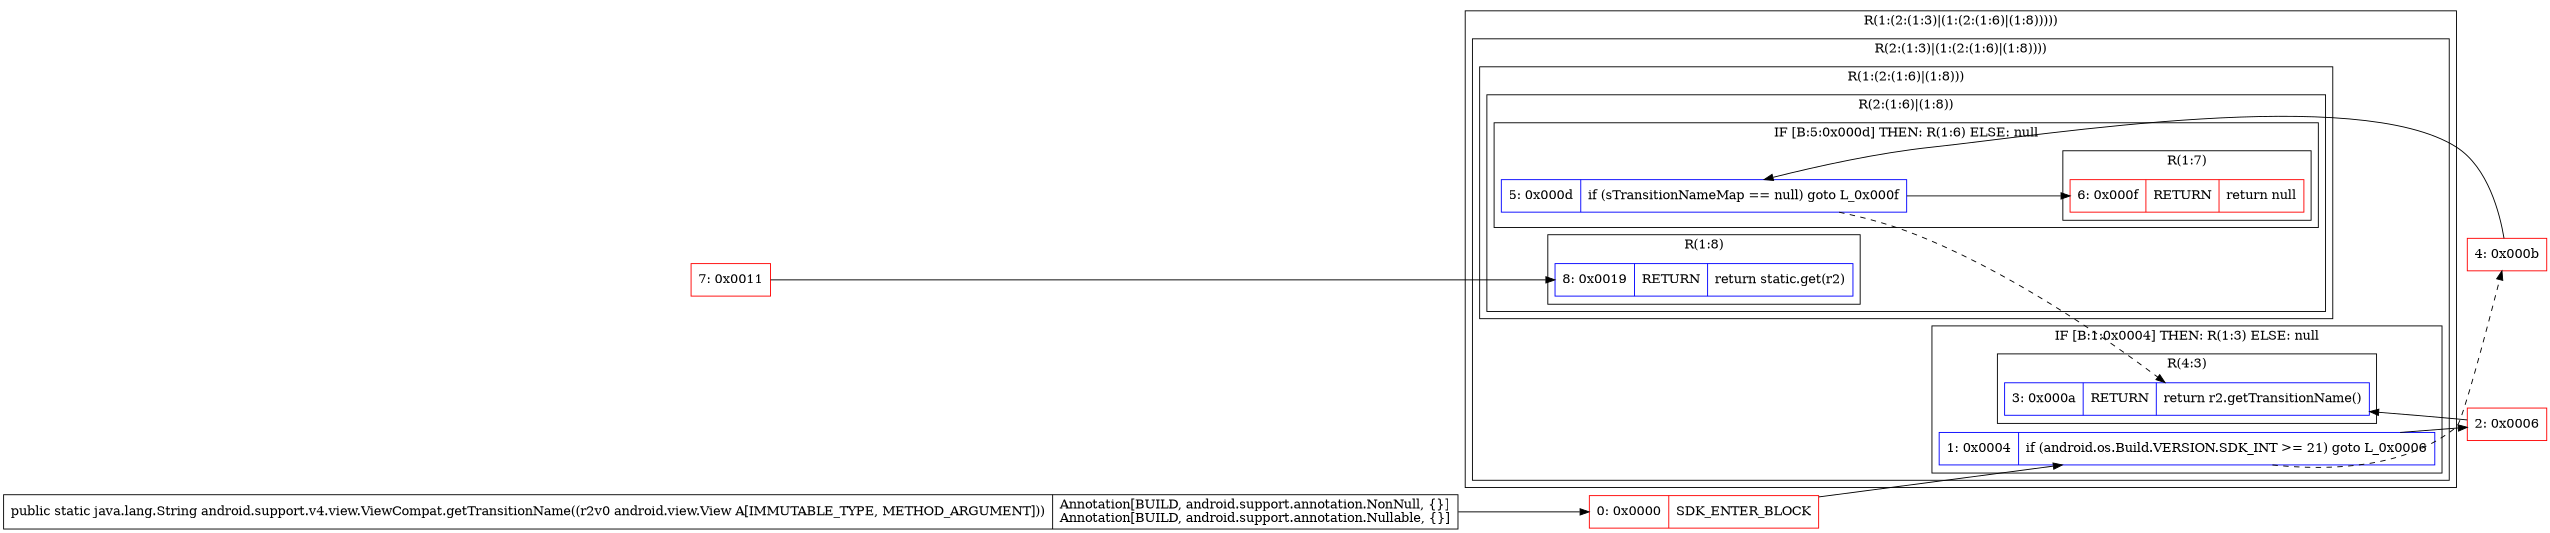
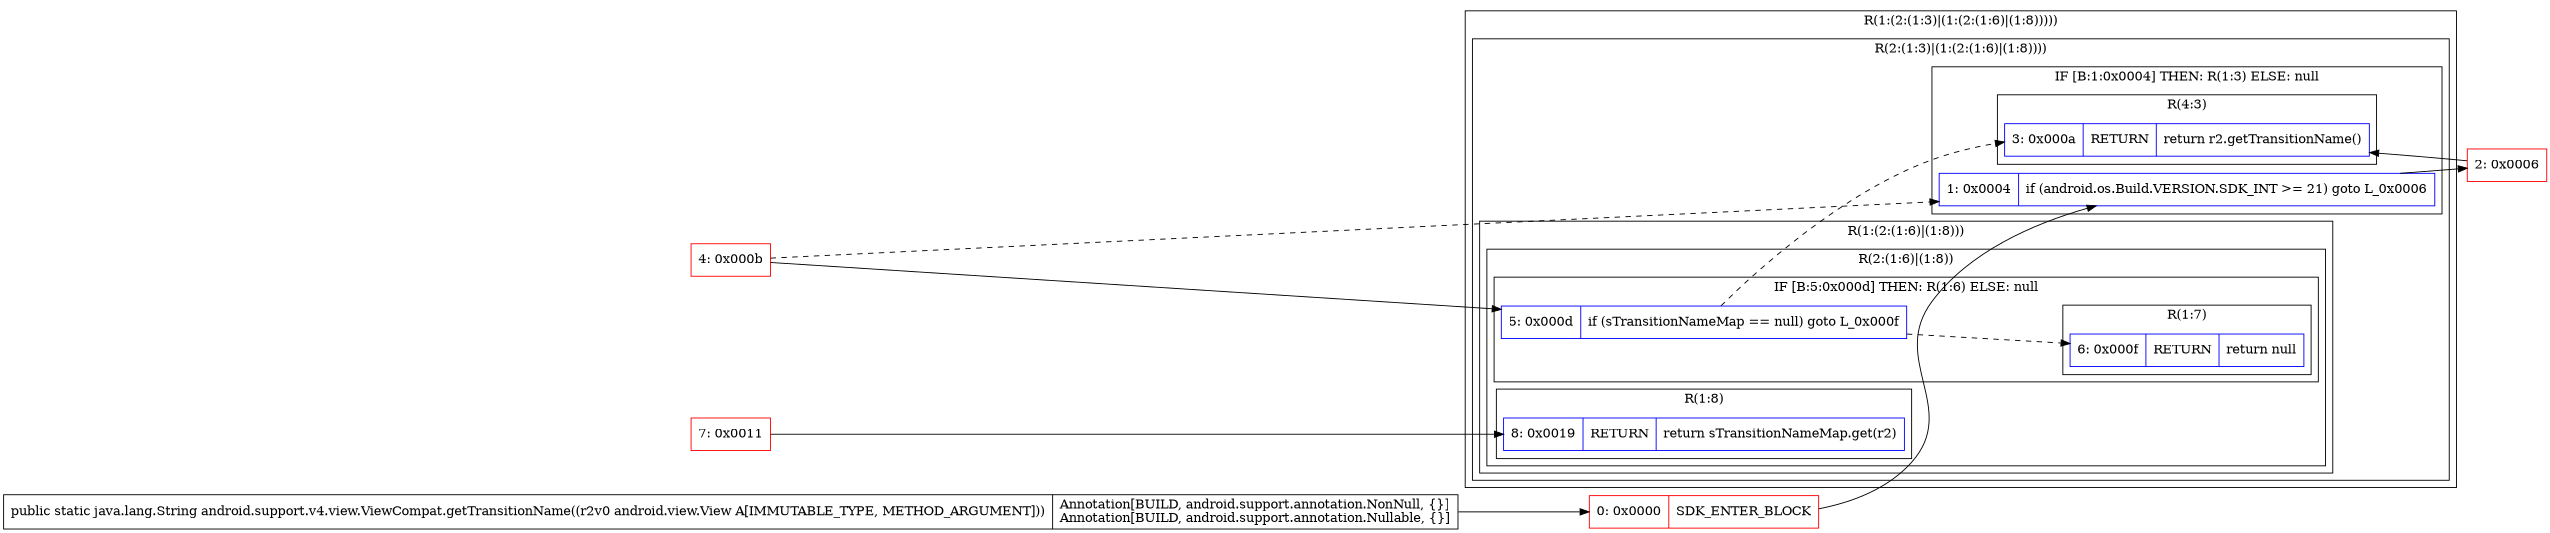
edge "5: 0x000d" -> "6: 0x000f": style solid -> dashed
node "6: 0x000f": color red -> blue
node "8: 0x0019": text "return static.get(r2)" -> "return sTransitionNameMap.get(r2)"
edge "1: 0x0004" -> "4: 0x000b": reversed
